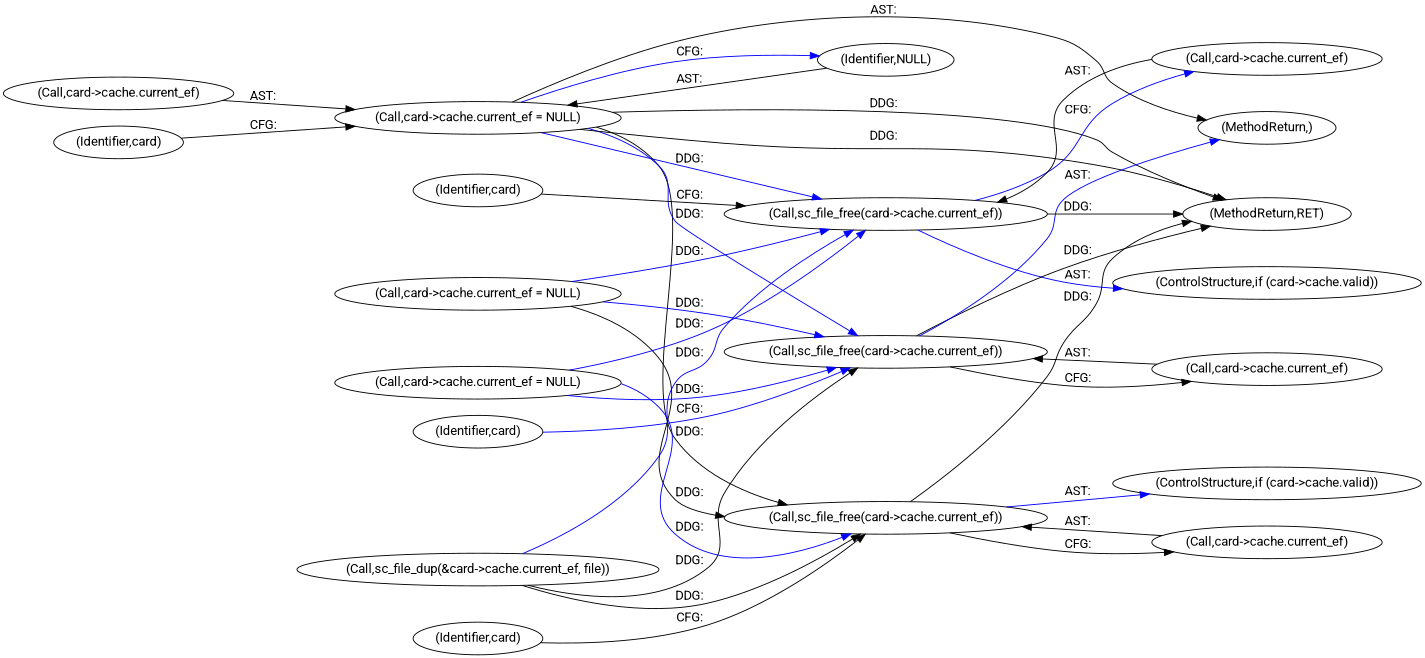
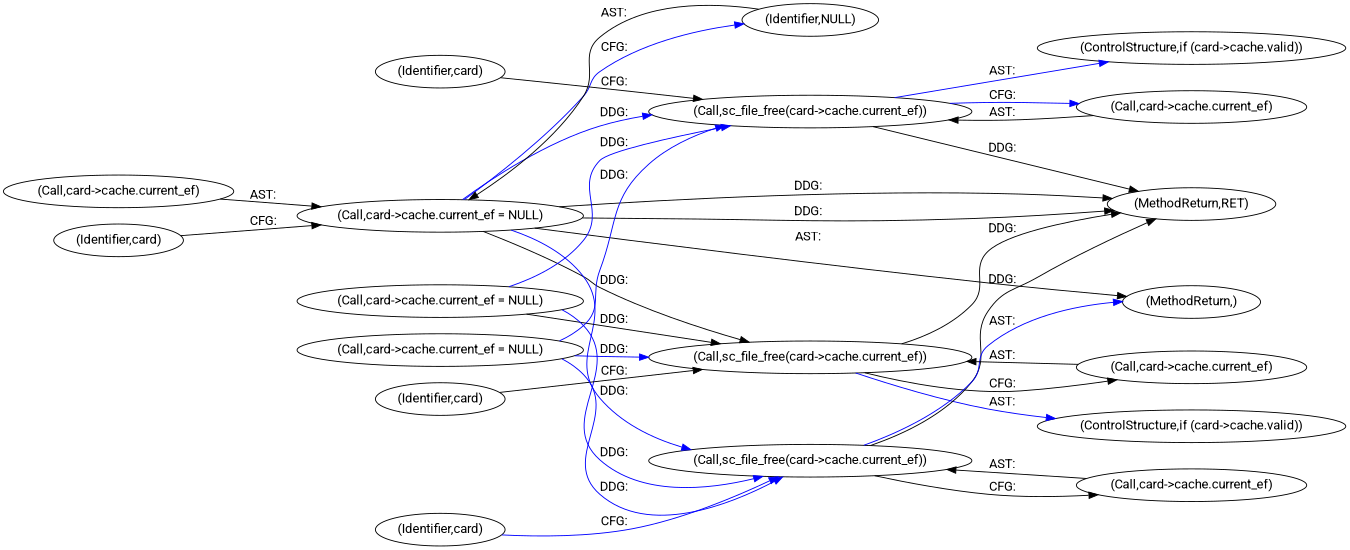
node "(Call,sc_file_dup(&card->cache.current_ef, file))": removed
